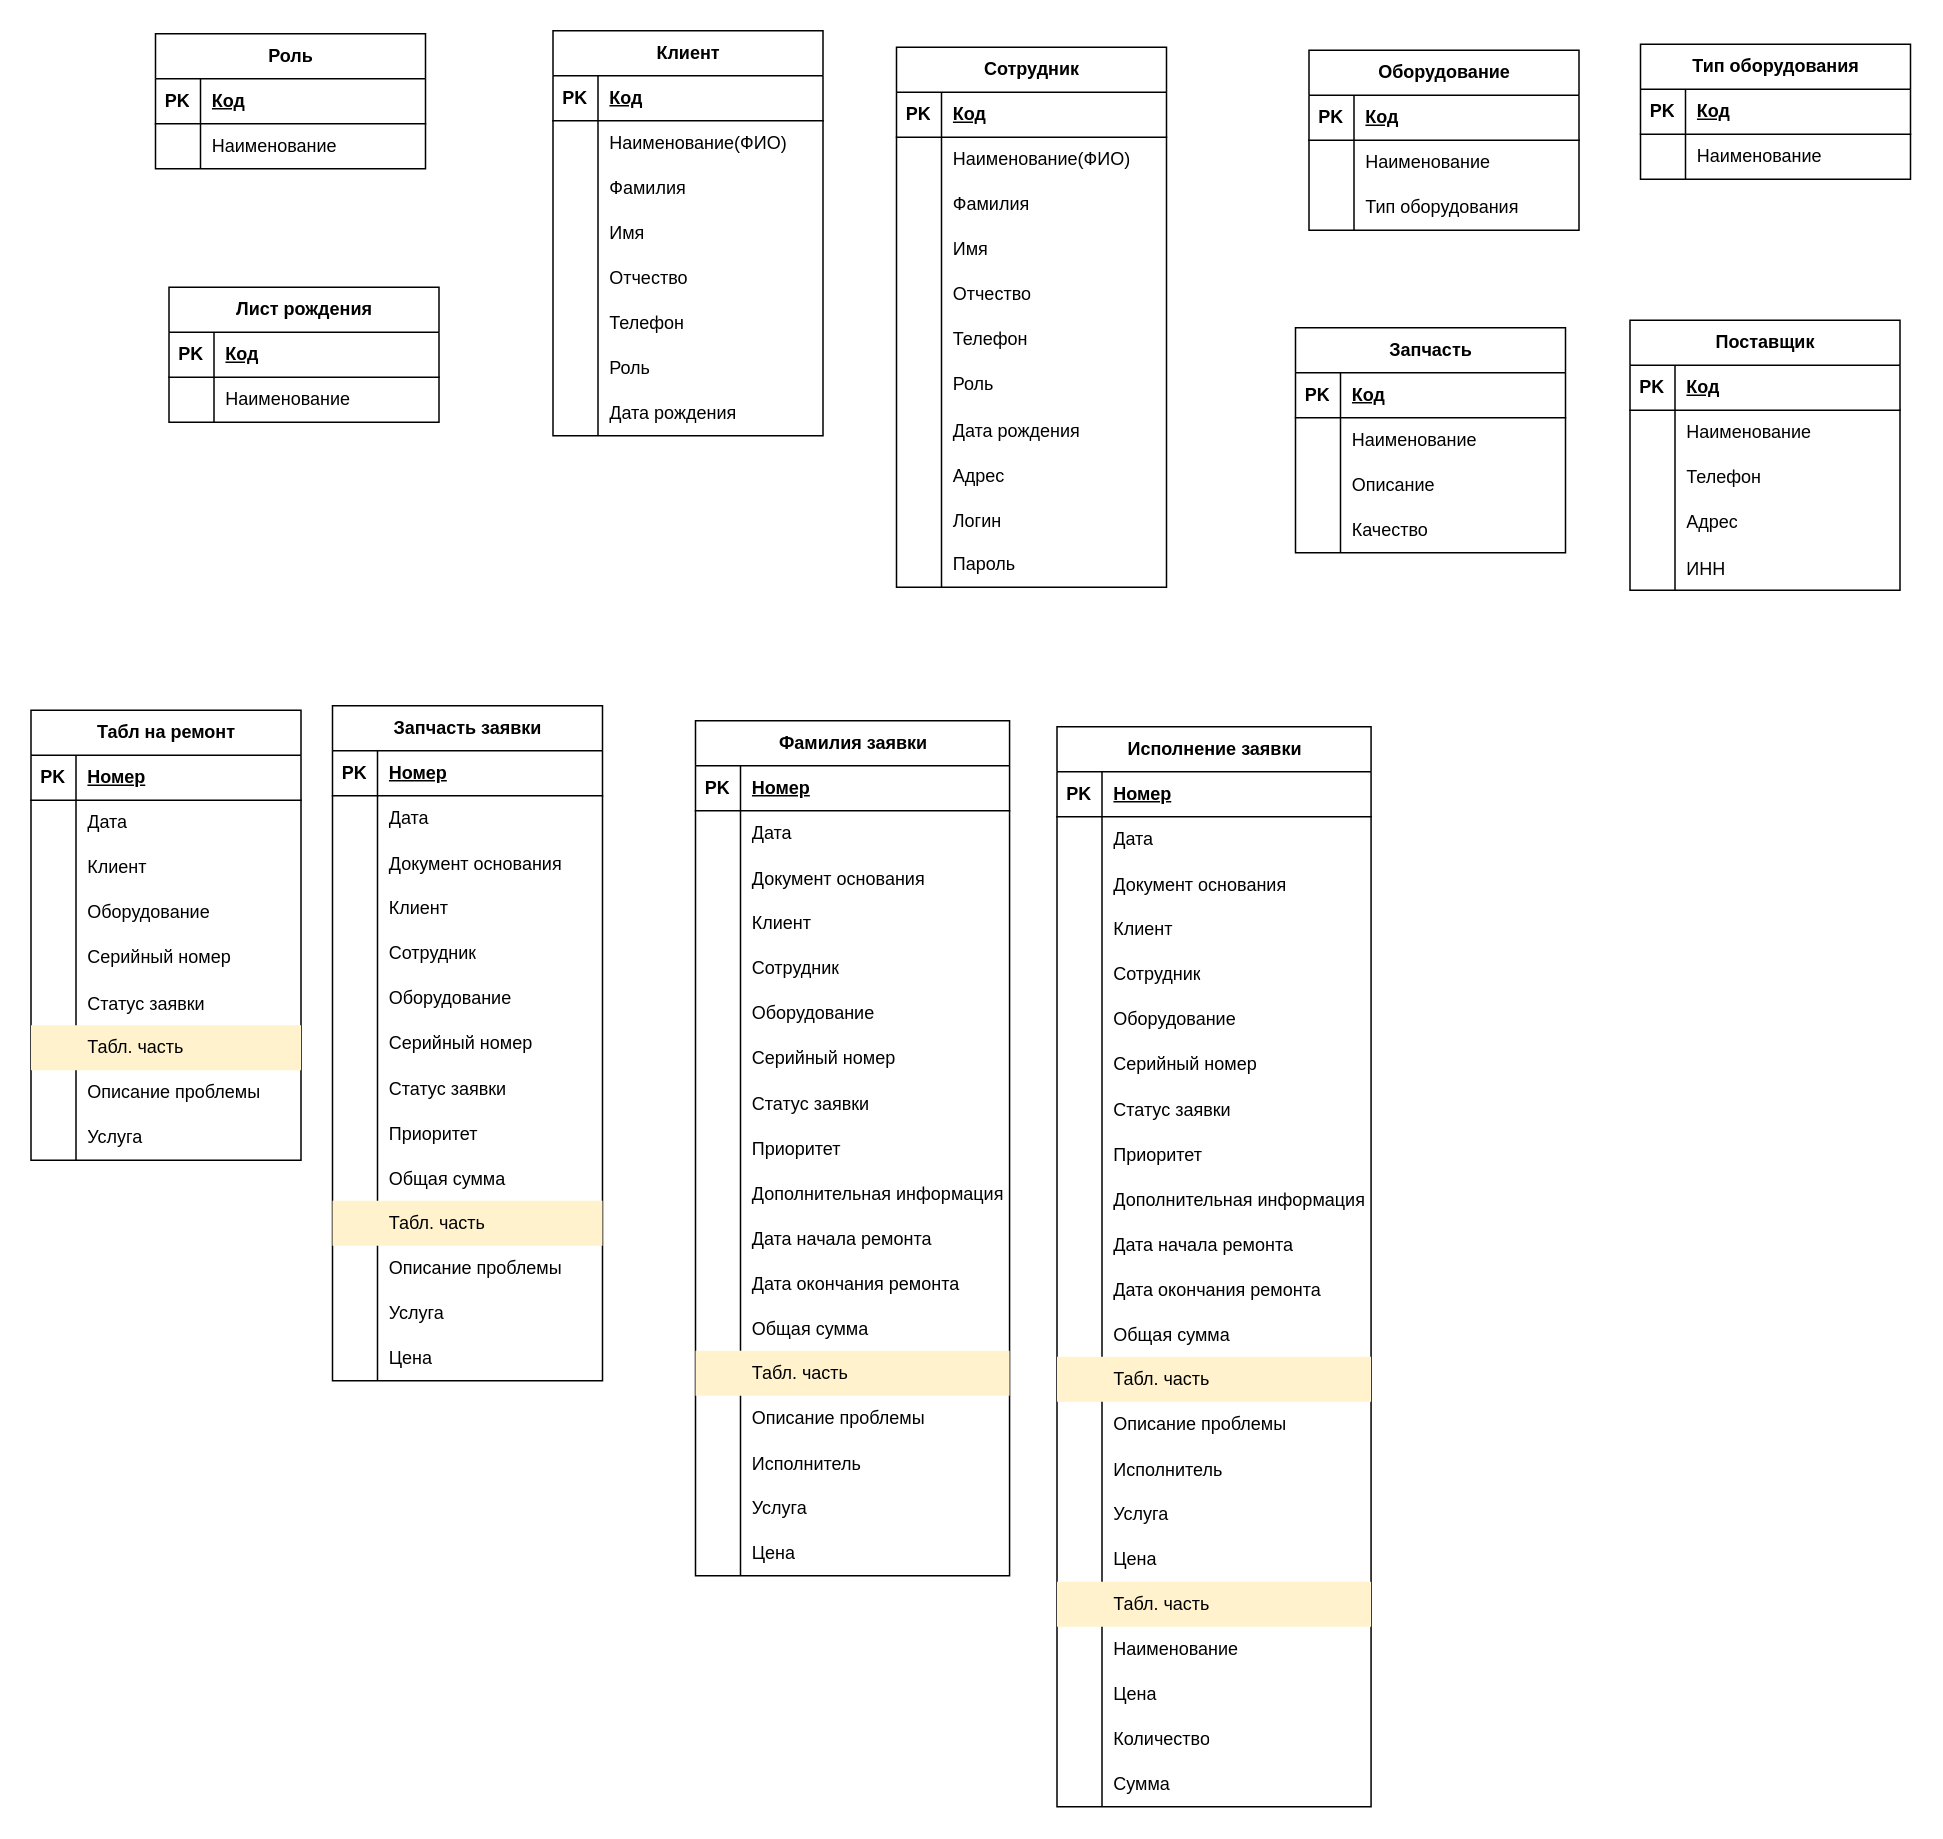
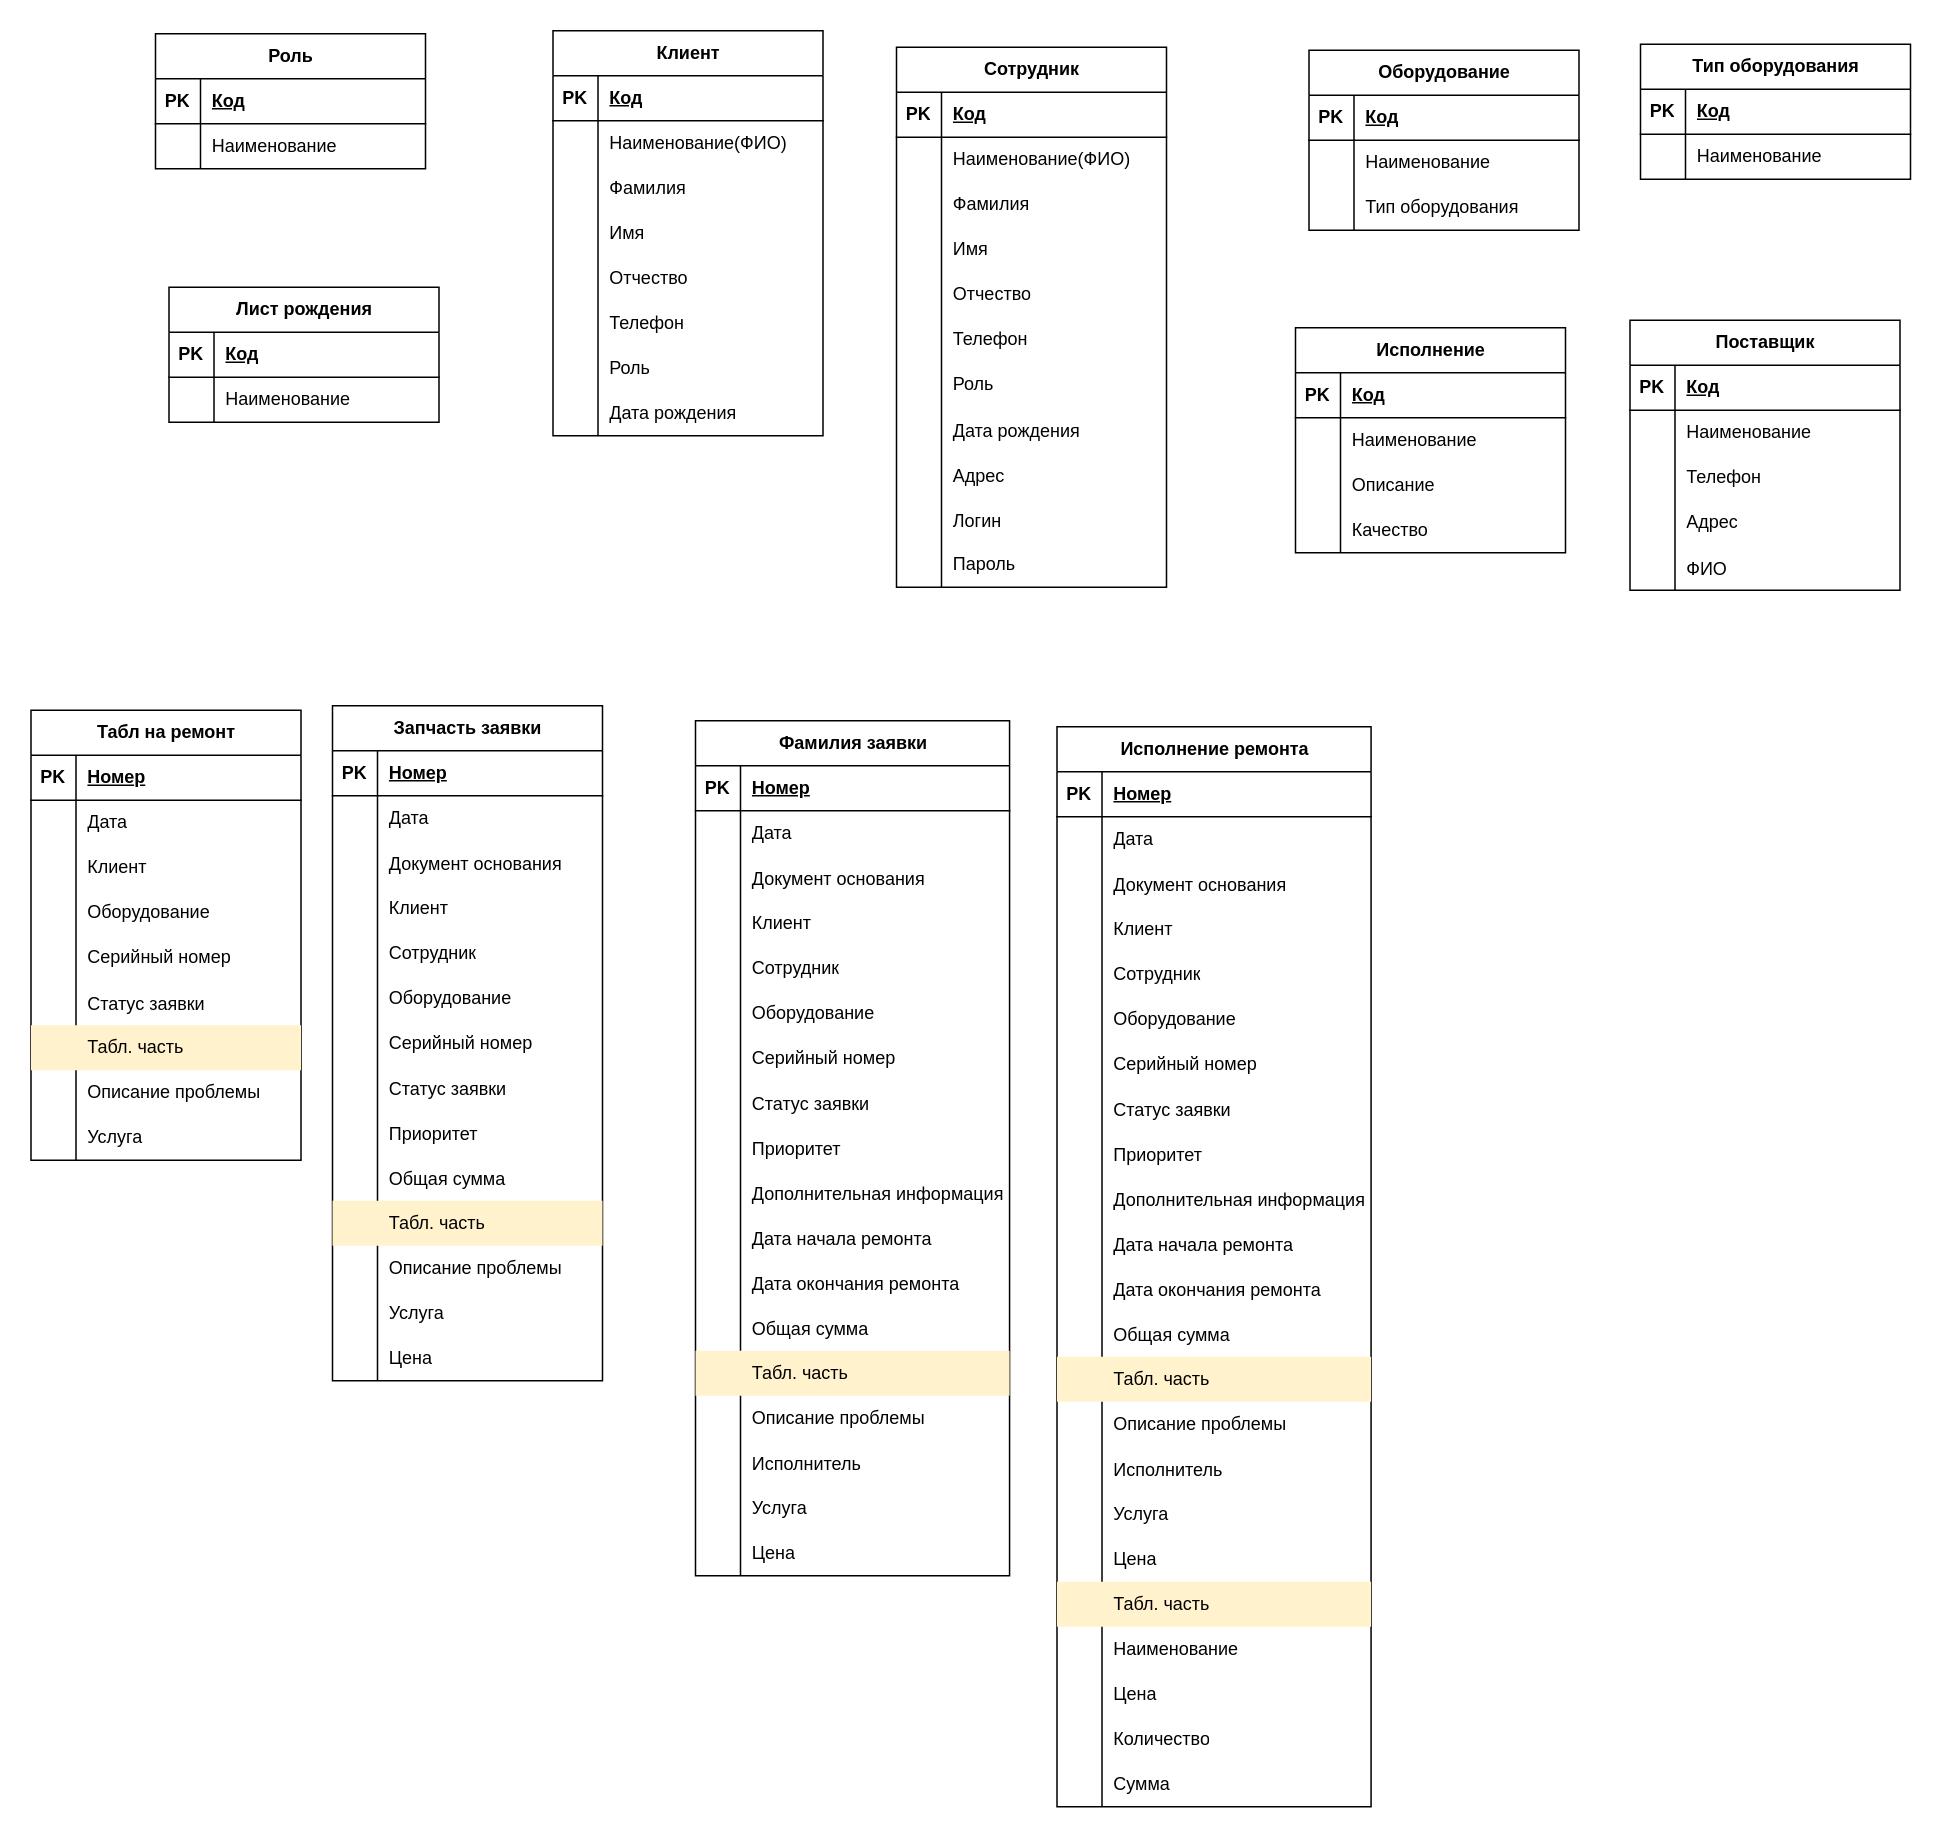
node "Запчасть": label "Запчасть" -> "Исполнение"
node "ИНН": label "ИНН" -> "ФИО"
node "Исполнение заявки": label "Исполнение заявки" -> "Исполнение ремонта"
